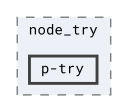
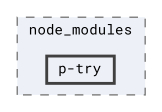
cluster "node_try": label "node_try" -> "node_modules"
